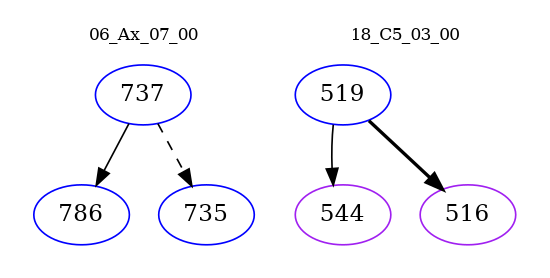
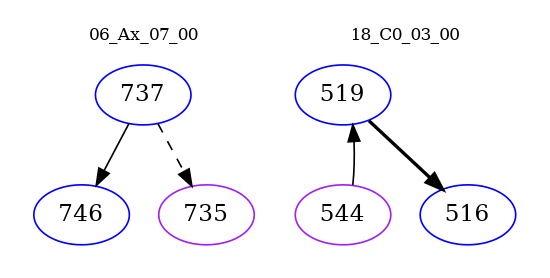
cluster "18_C5_03_00": label "18_C5_03_00" -> "18_C0_03_00"
edge "519" -> "544": reversed
node "786": label "786" -> "746"
node "735": color blue -> purple
node "516": color purple -> blue
